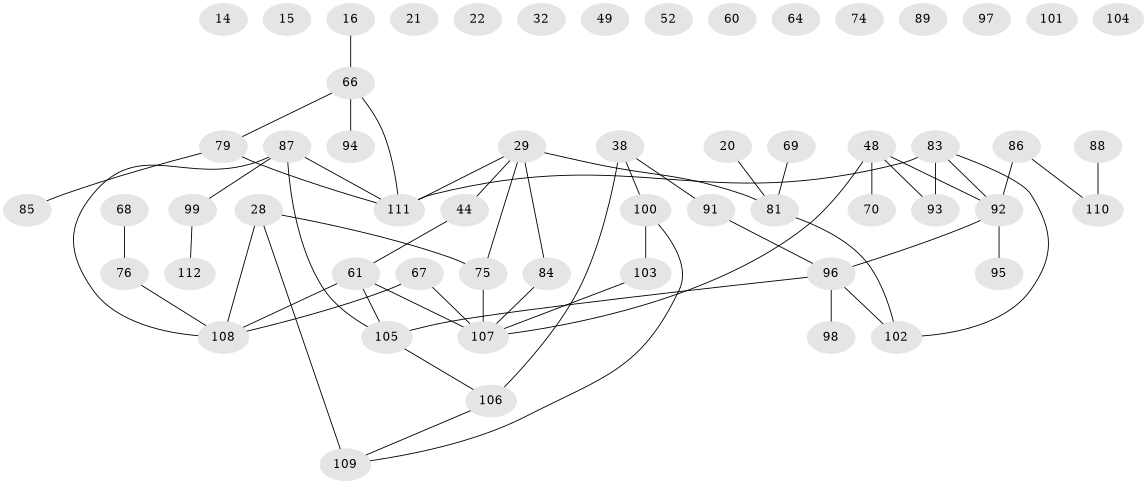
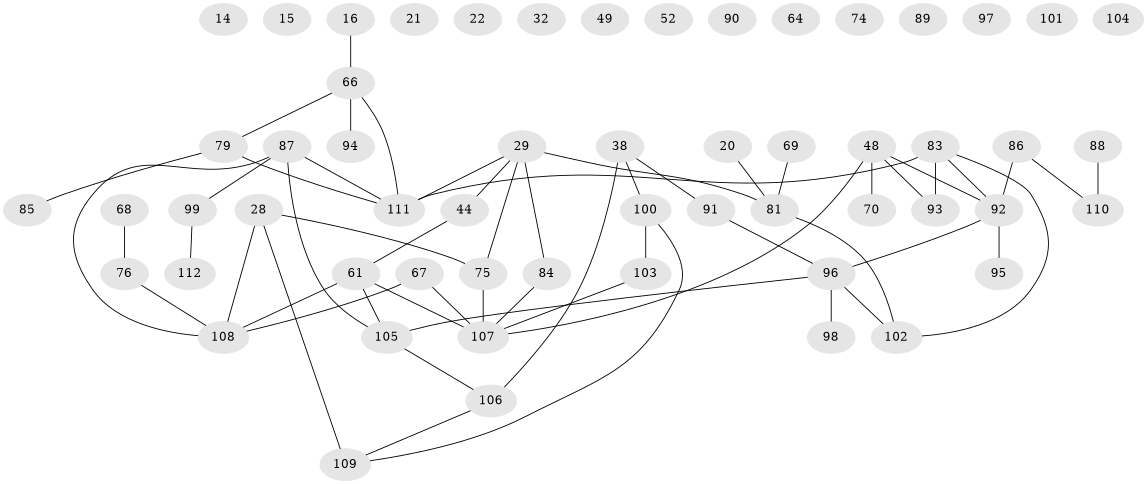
node "60": label "60" -> "90"
